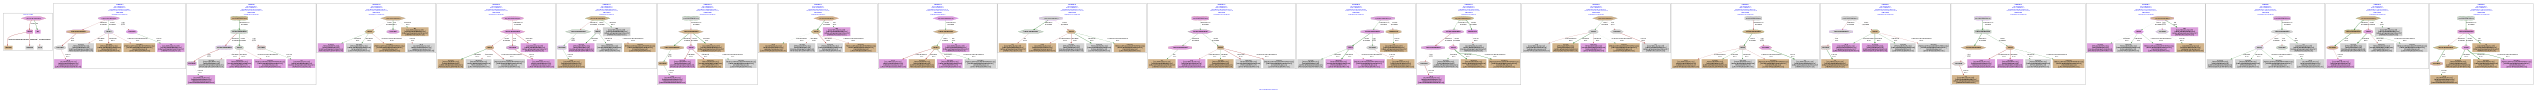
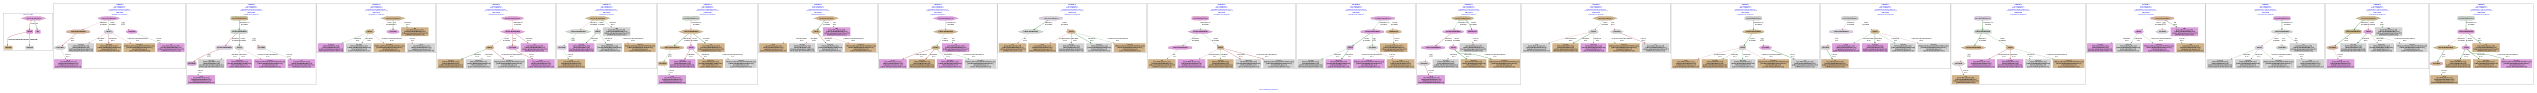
node "name": removed
